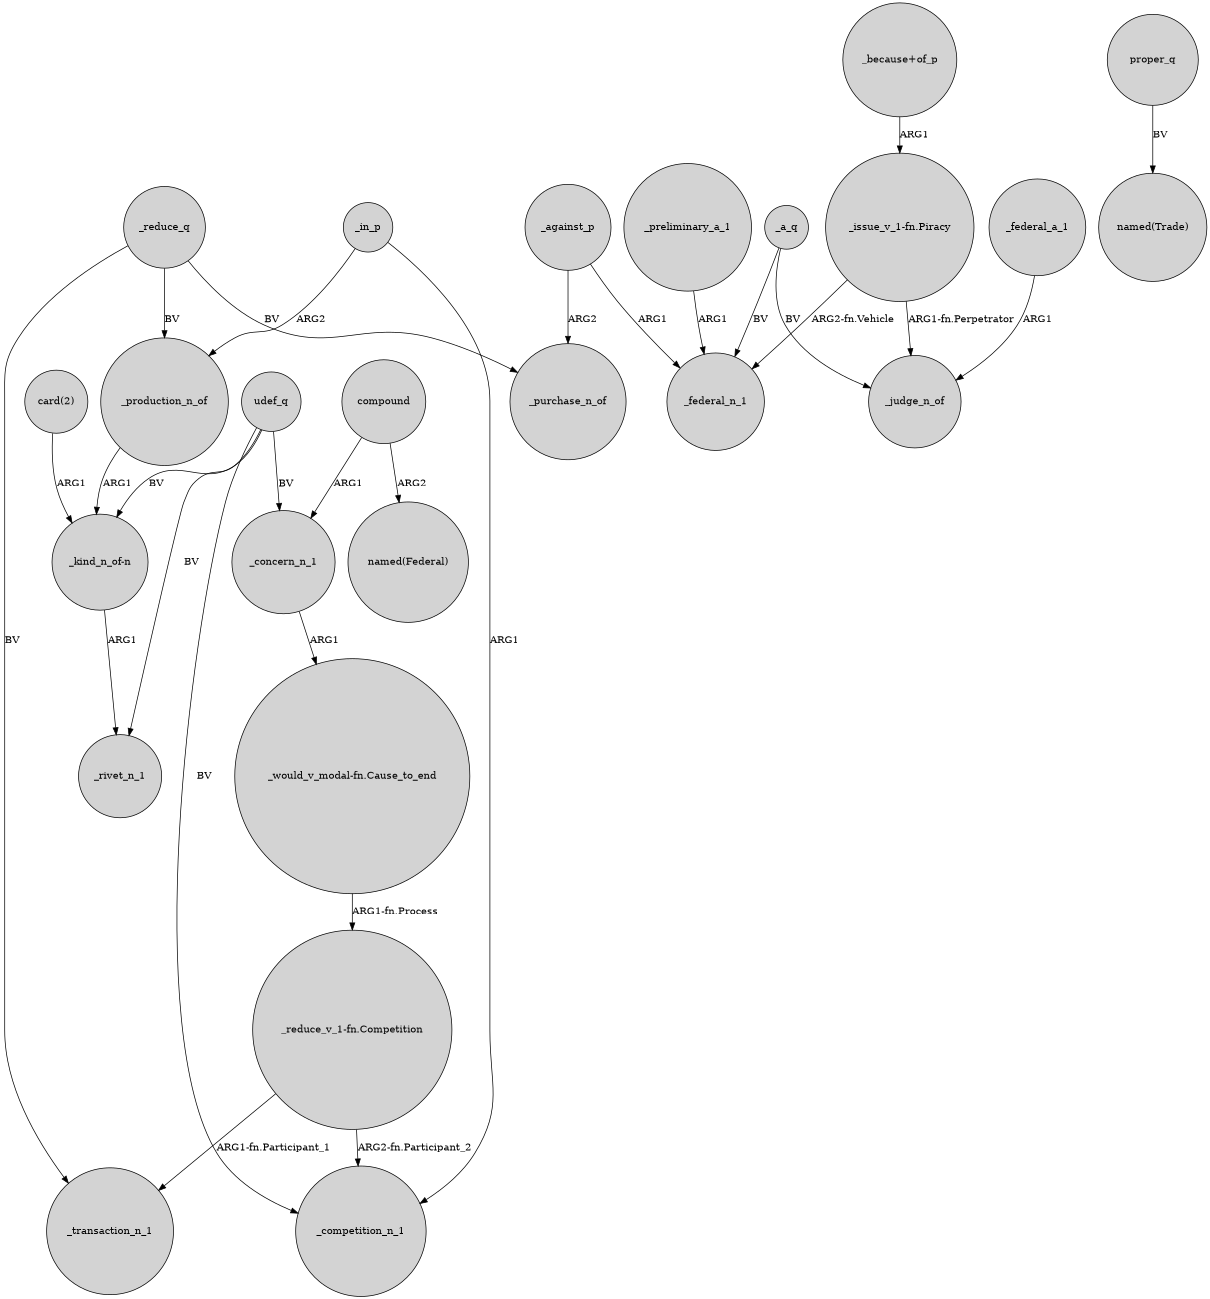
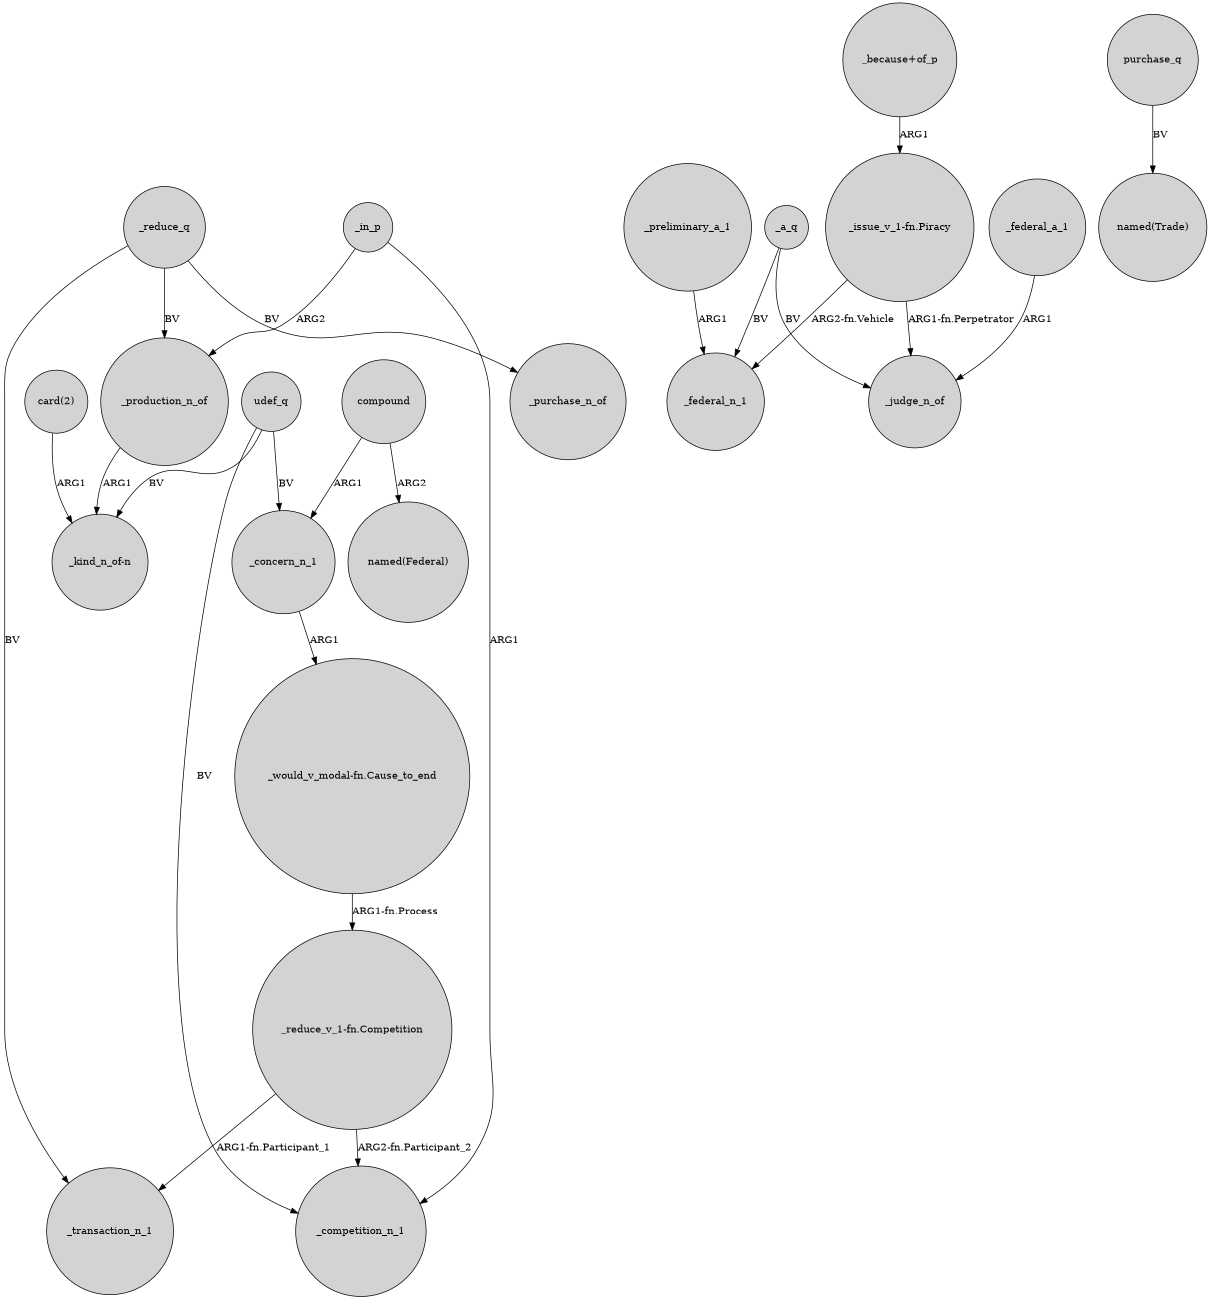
node "proper_q": label "proper_q" -> "purchase_q"
node "_against_p": removed
node "_rivet_n_1": removed
